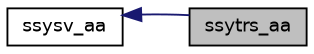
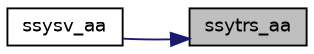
edge "ssytrs_aa" -> "ssysv_aa": reversed
